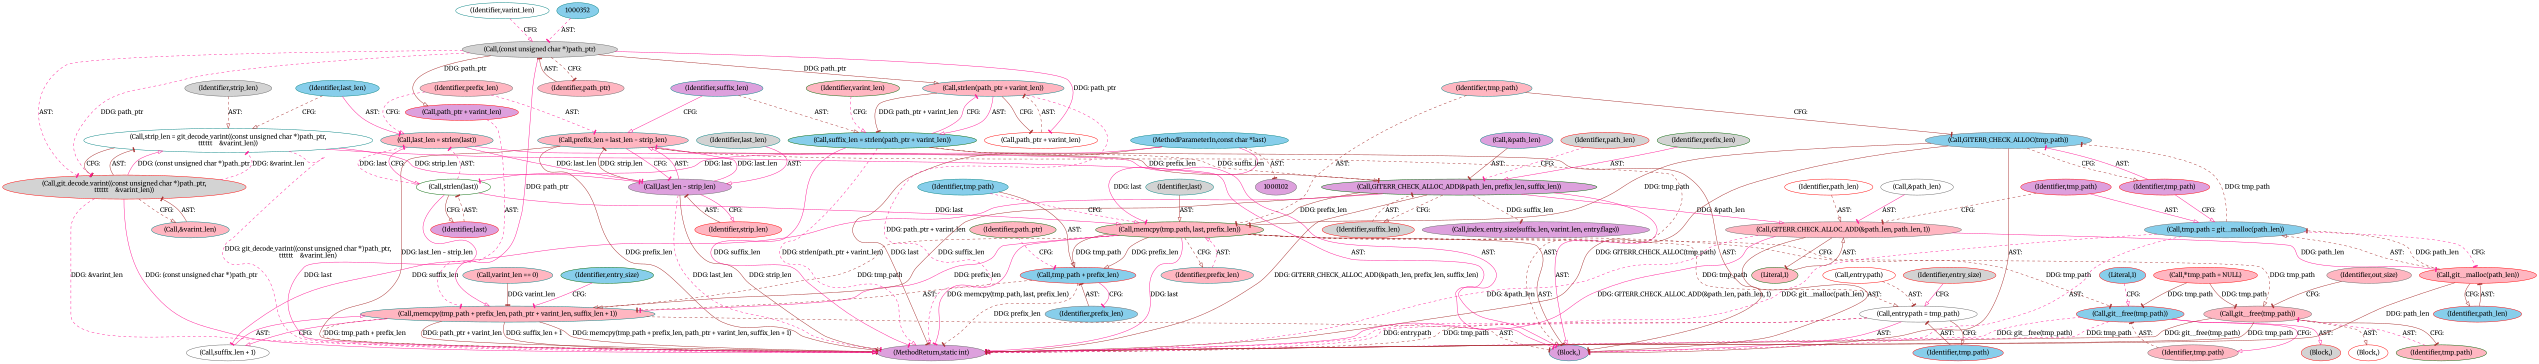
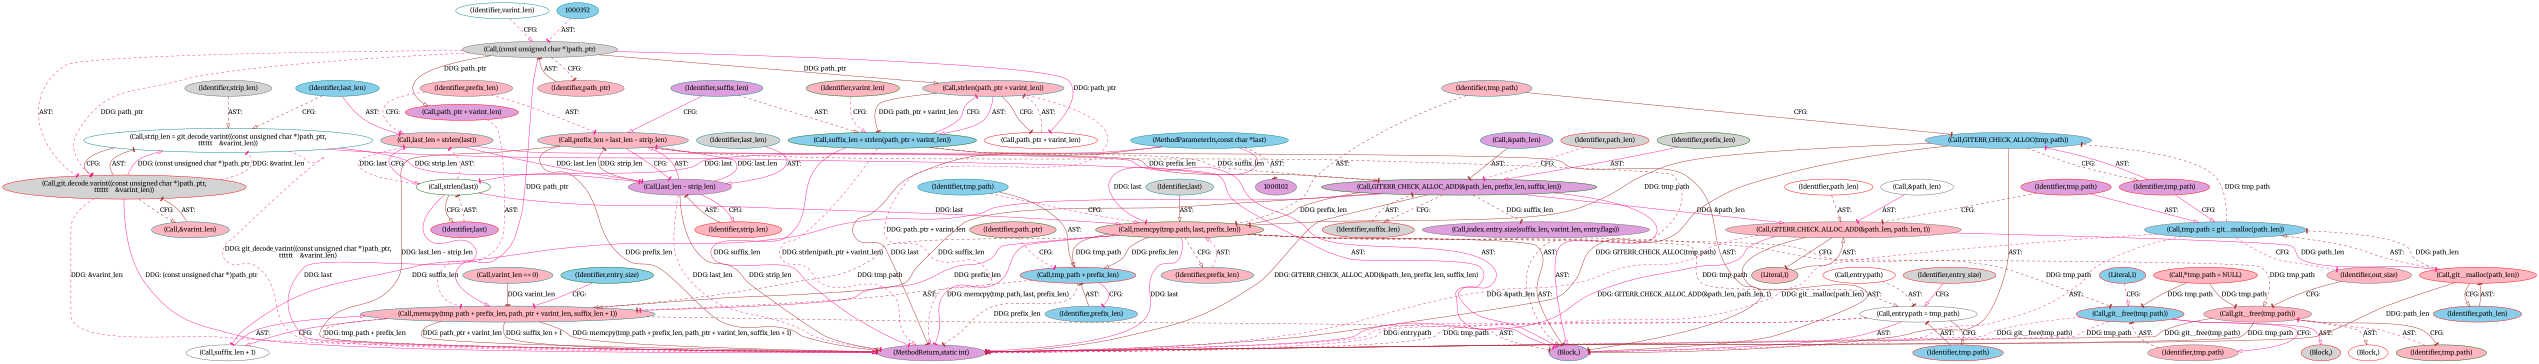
edge "(Call,tmp_path = git__malloc(path_len))" -> "(Call,git__malloc(path_len))": now "(Call,tmp_path = git__malloc(path_len))" -> "(Identifier,out_size)"
